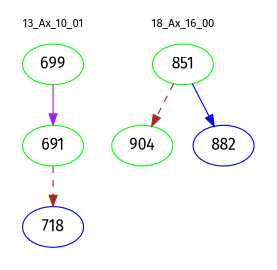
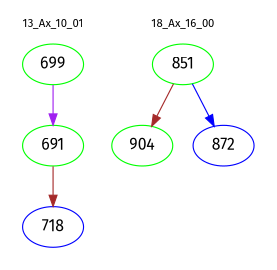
edge "851" -> "904": style dashed -> solid
node "882": label "882" -> "872"
edge "691" -> "718": style dashed -> solid
